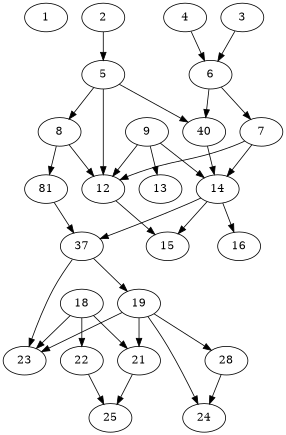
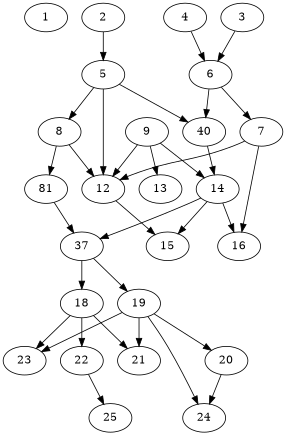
edge "7" -> "14": now "7" -> "16"
edge "37" -> "23": now "37" -> "18"
node "28": label "28" -> "20"
edge "21" -> "25": removed
